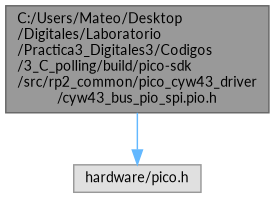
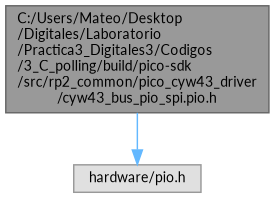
node "hardware/pico.h": label "hardware/pico.h" -> "hardware/pio.h"
